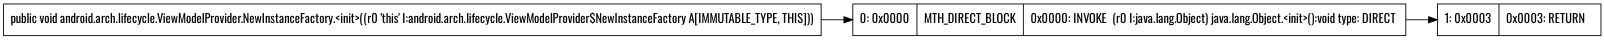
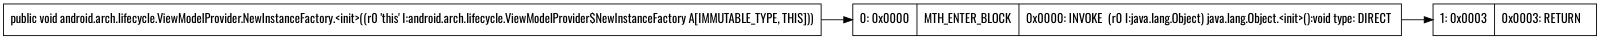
node "0: 0x0000": text "MTH_DIRECT_BLOCK" -> "MTH_ENTER_BLOCK"
